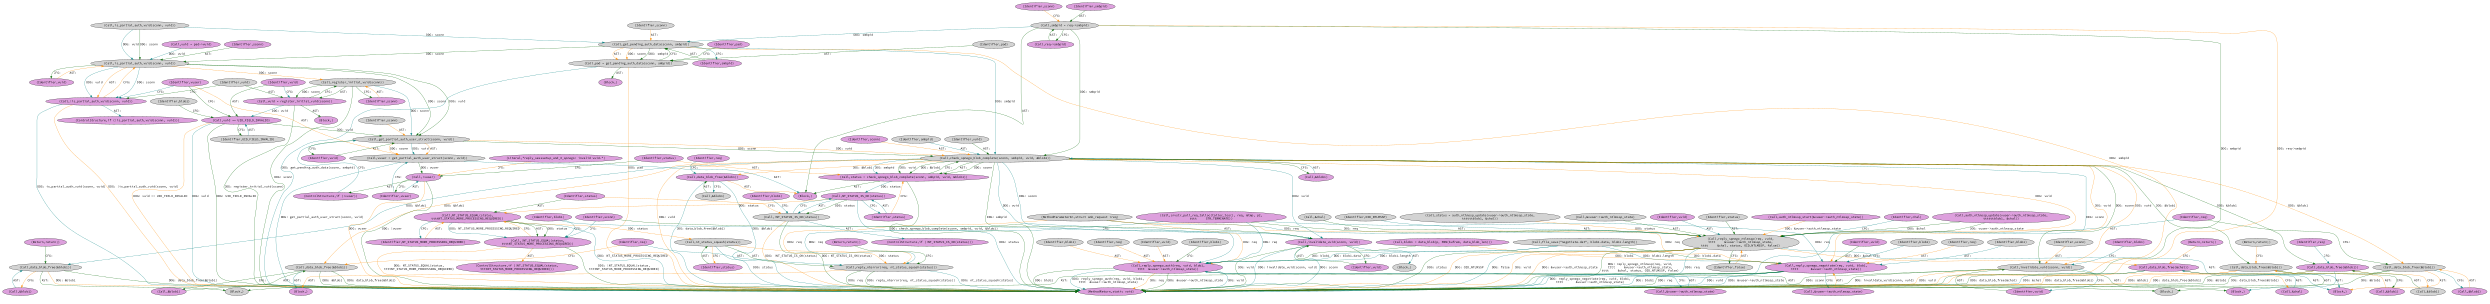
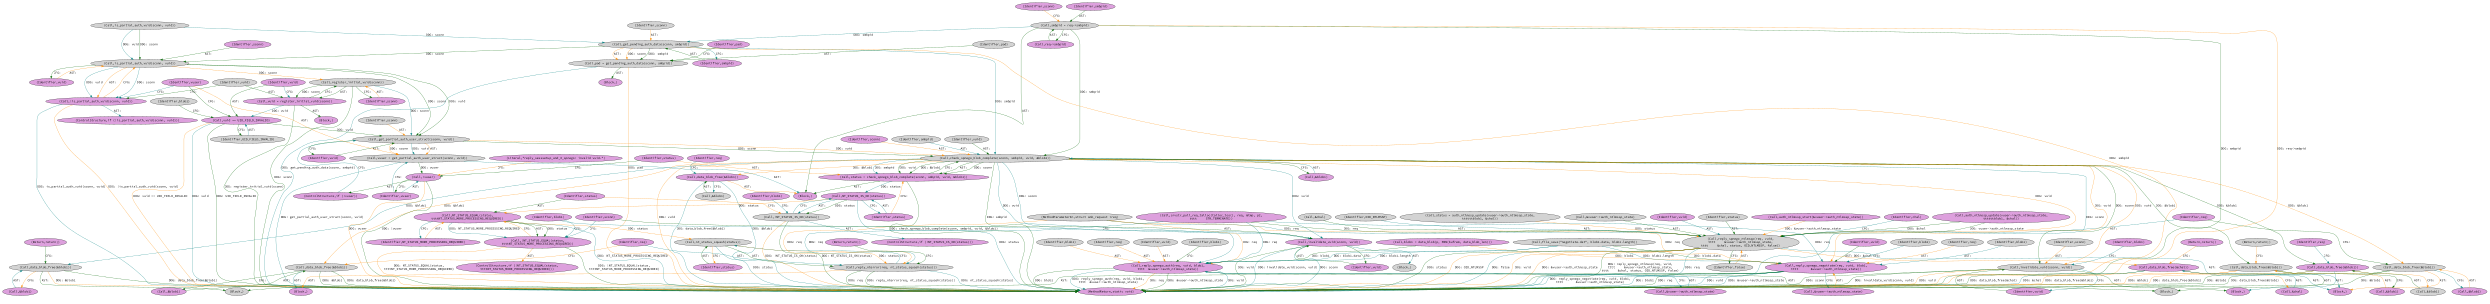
node "(Call,vuid = pad->vuid)": removed
edge "(Call,pad = get_pending_auth_data(sconn, smbpid))" -> "(Call,get_pending_auth_data(sconn, smbpid))": removed, label "CFG:"
edge "(Call,reply_nterror(req, nt_status_squash(status)))" -> "(Call,nt_status_squash(status))": added, label "CFG:"
